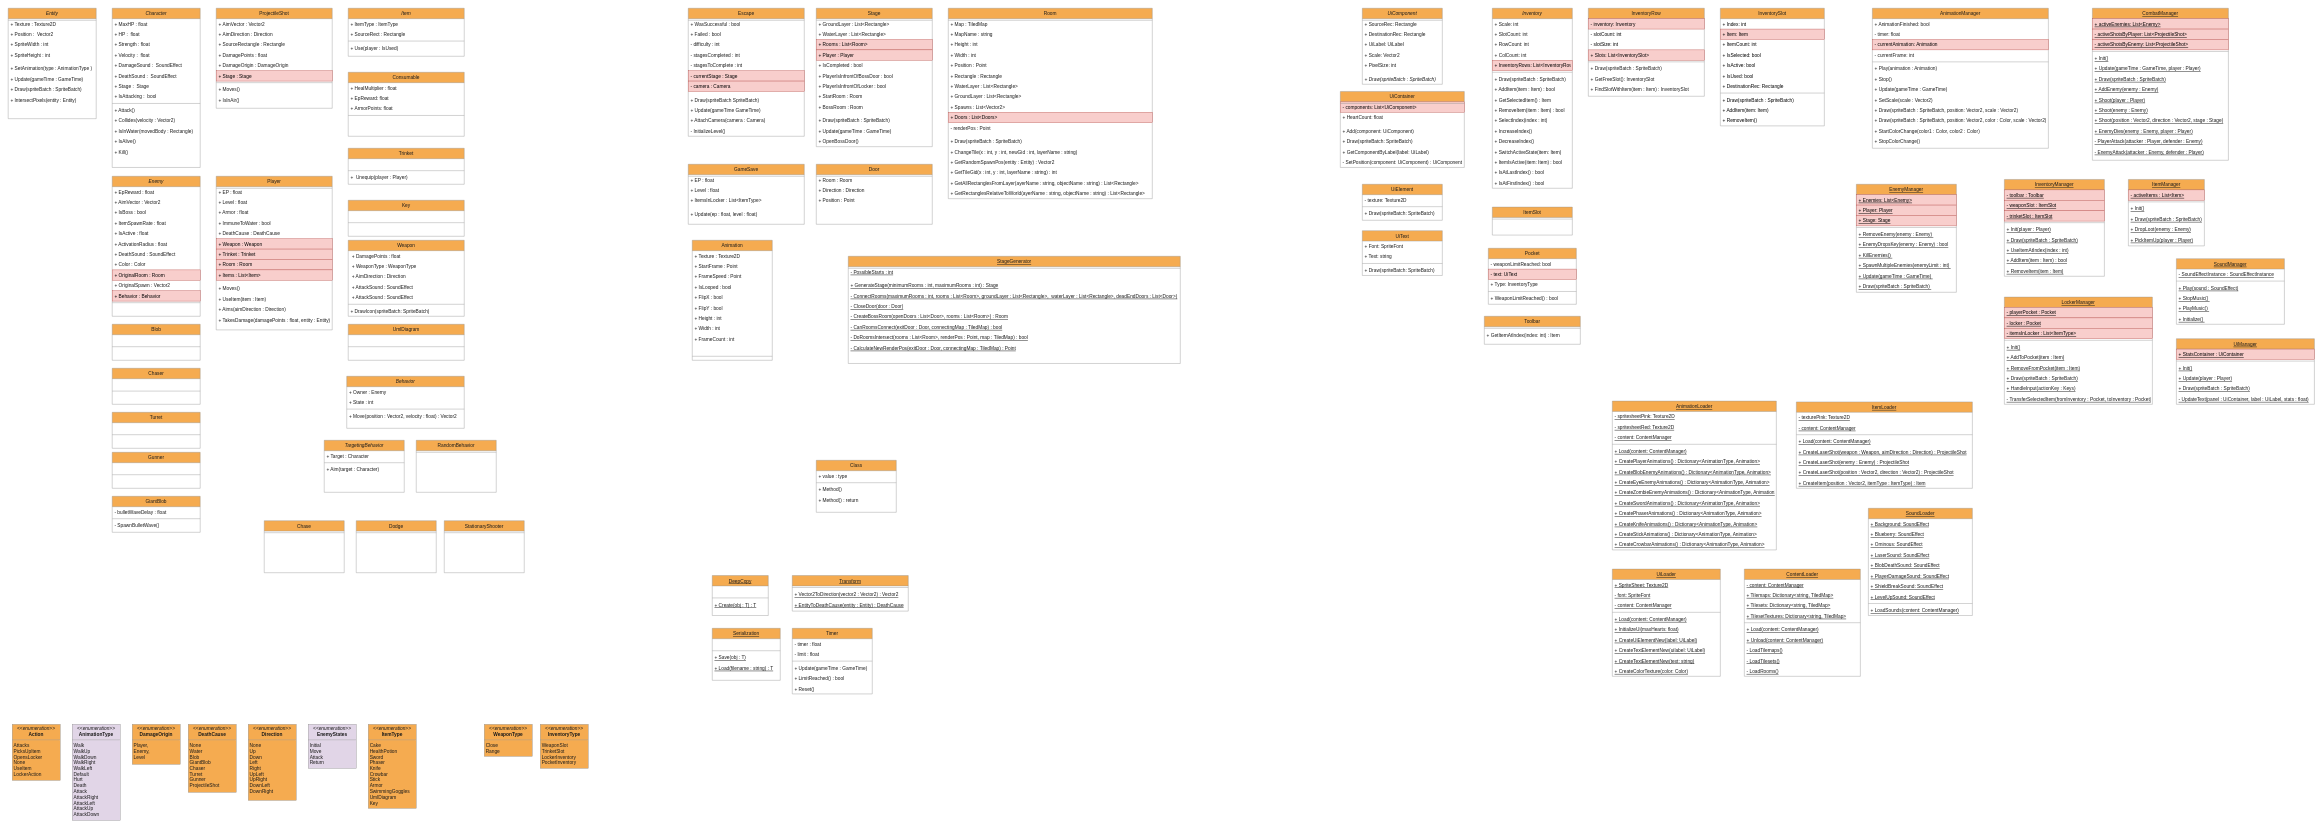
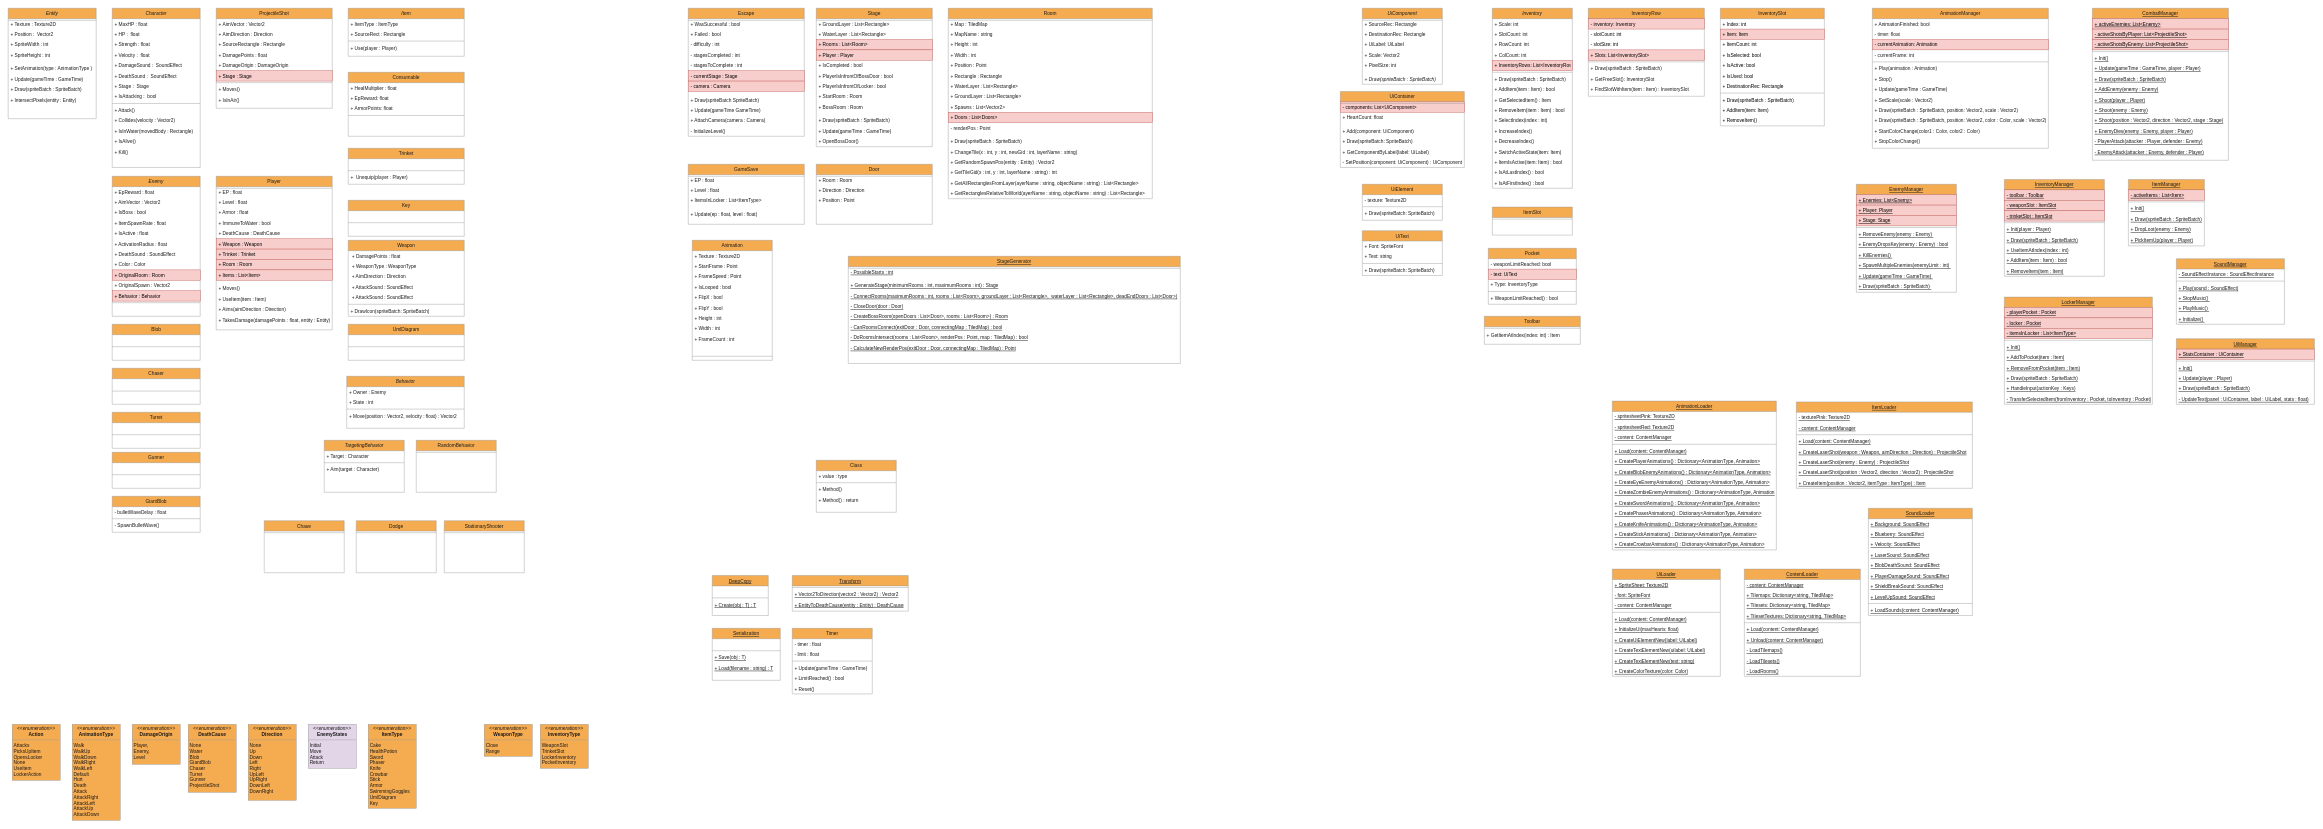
node "+ Use(player : IsUsed)": label "+ Use(player : IsUsed)" -> "+ Use(player : Player)"
node "+ Ominous: SoundEffect": label "+ Ominous: SoundEffect" -> "+ Velocity: SoundEffect"
node "<<enumeration>> AnimationType Walk WalkUp WalkDown WalkRight WalkLeft Default Hurt Death Attack AttackRight AttackLeft AttackUp AttackDown": fillcolor #e1d5e7 -> #f5ab50
